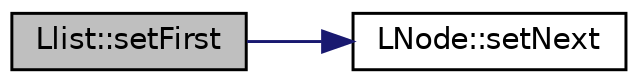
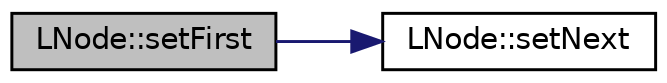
node "Llist::setFirst": label "Llist::setFirst" -> "LNode::setFirst"
